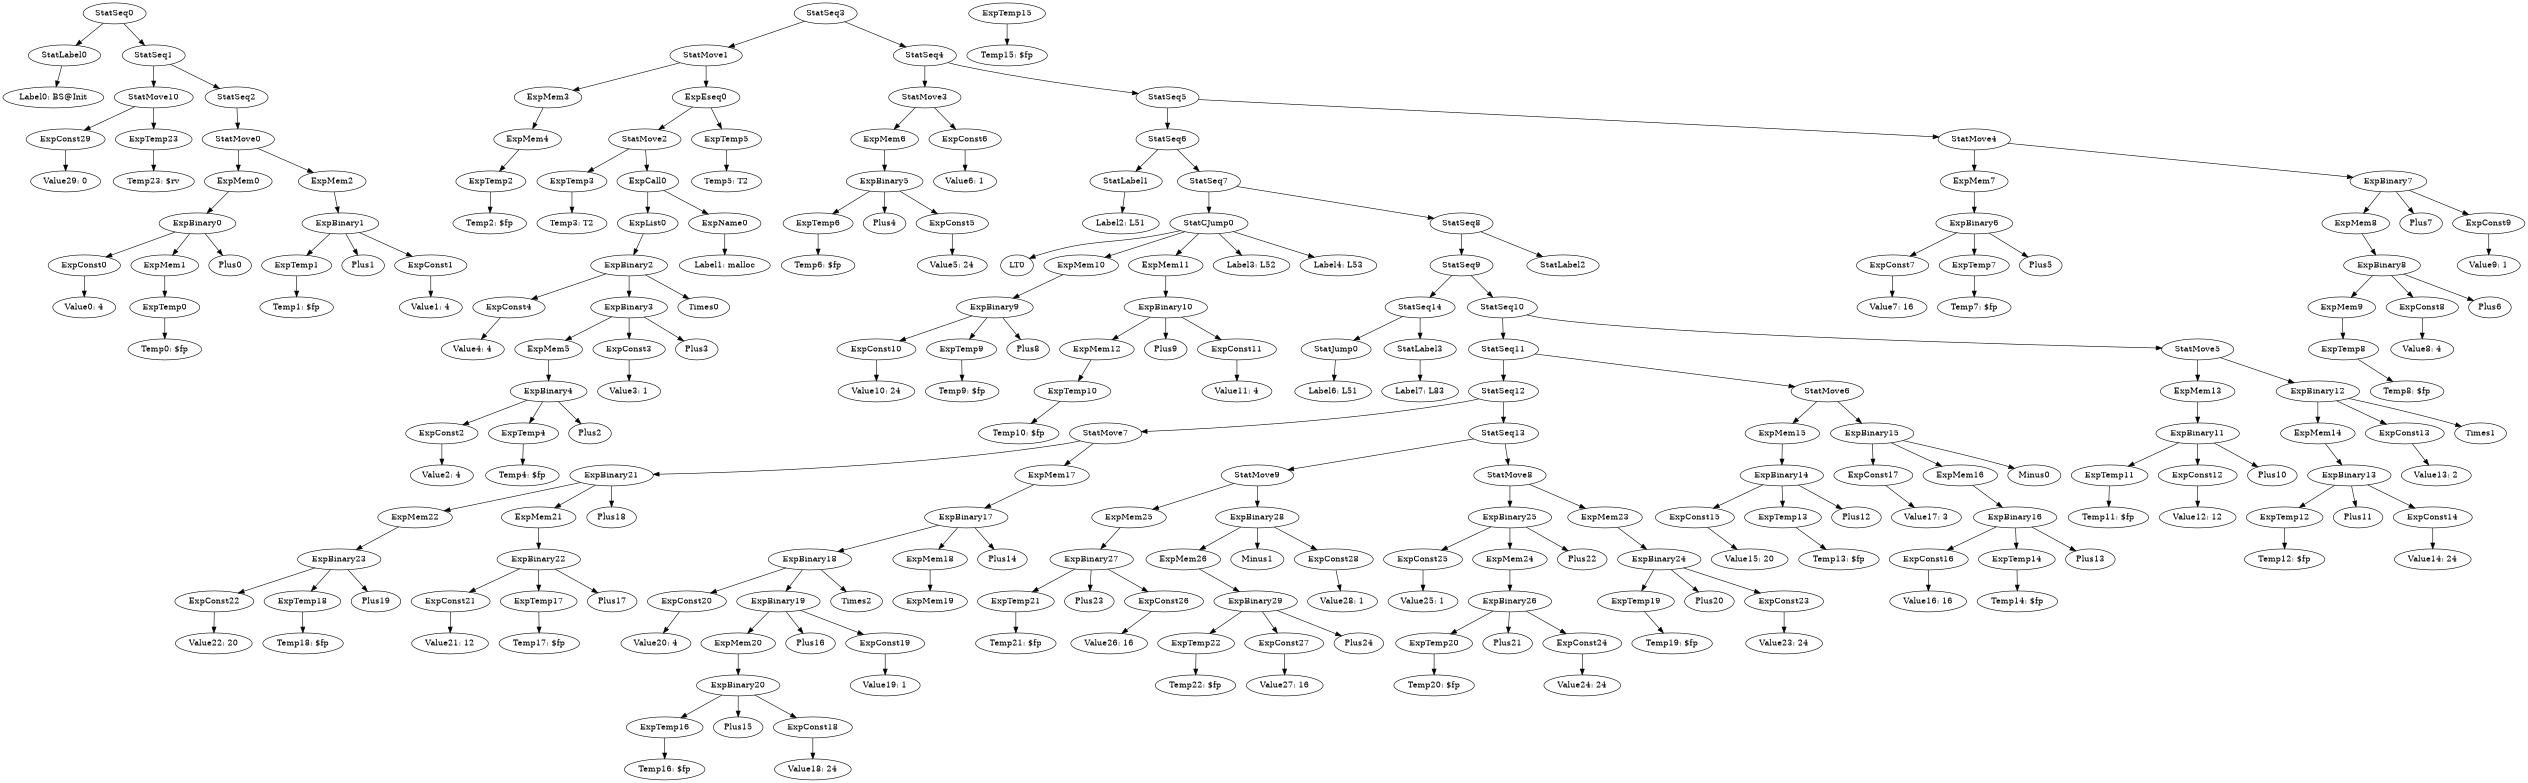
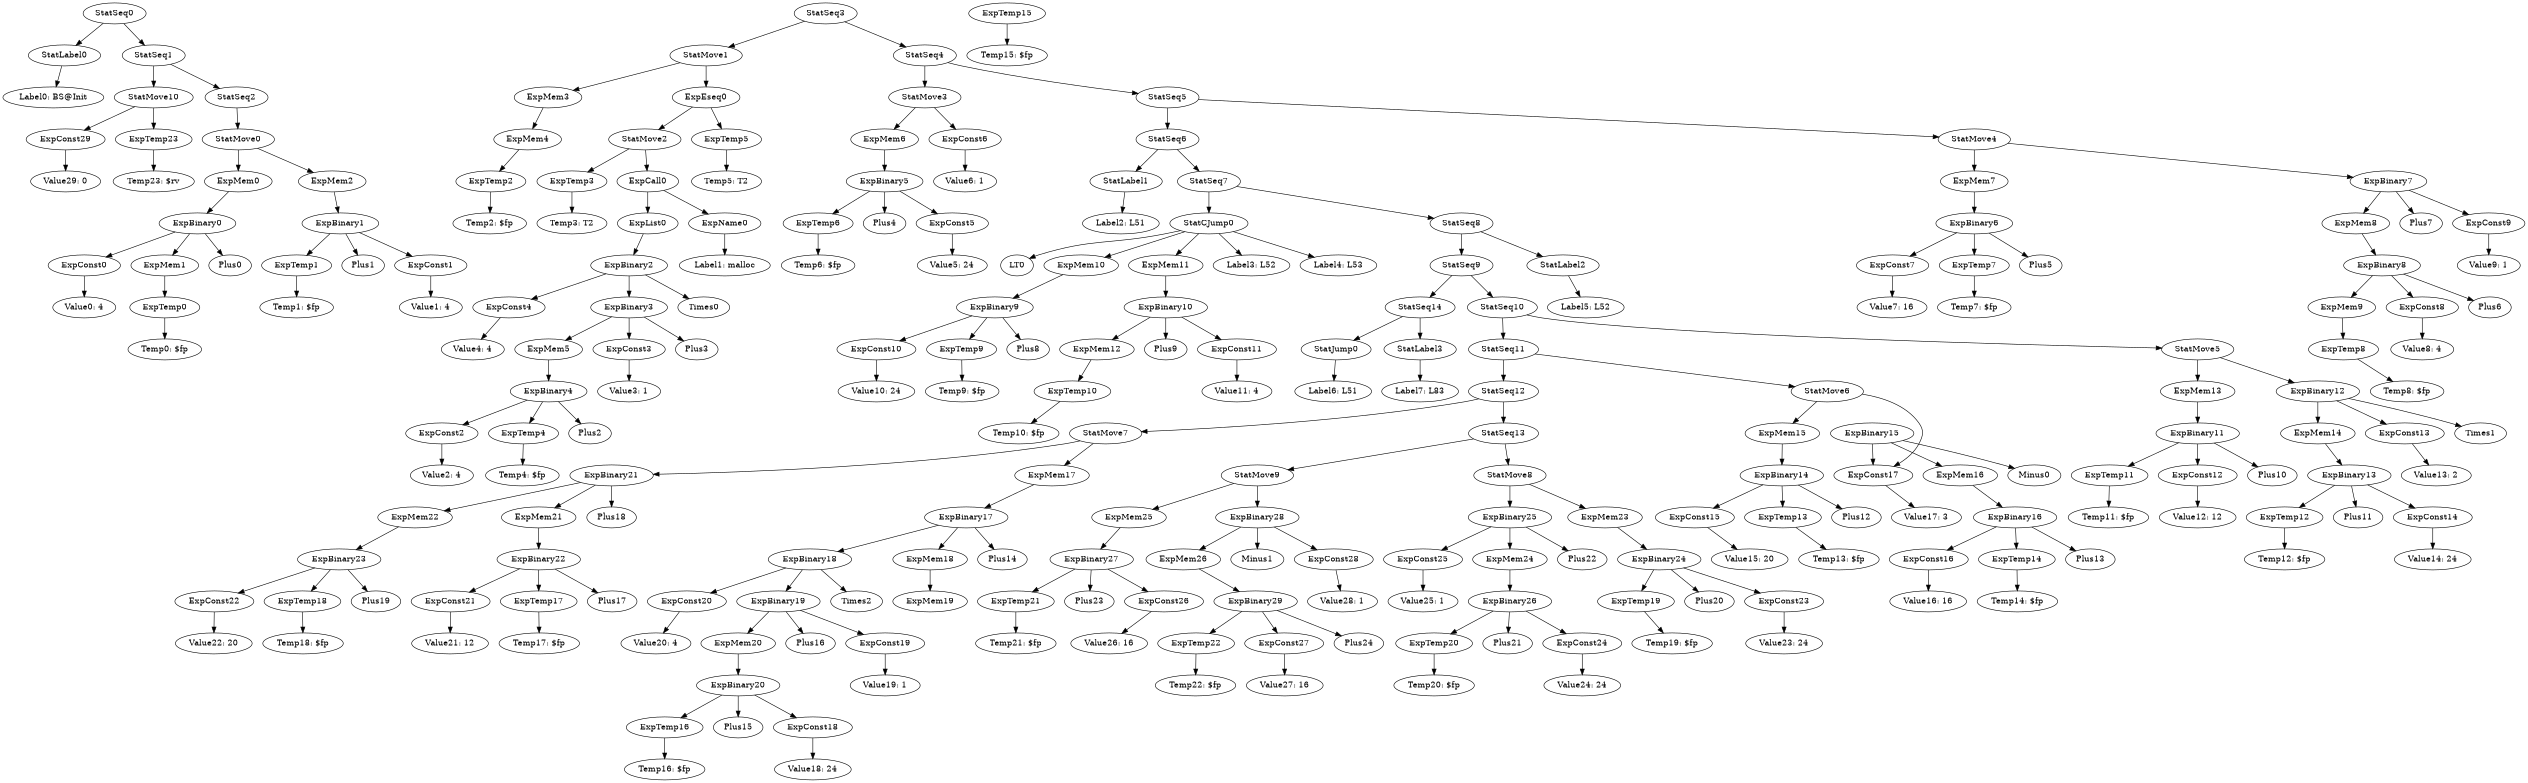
node "Label5: L52": added
edge "StatMove6" -> "ExpBinary15": now "StatMove6" -> "ExpConst17"
